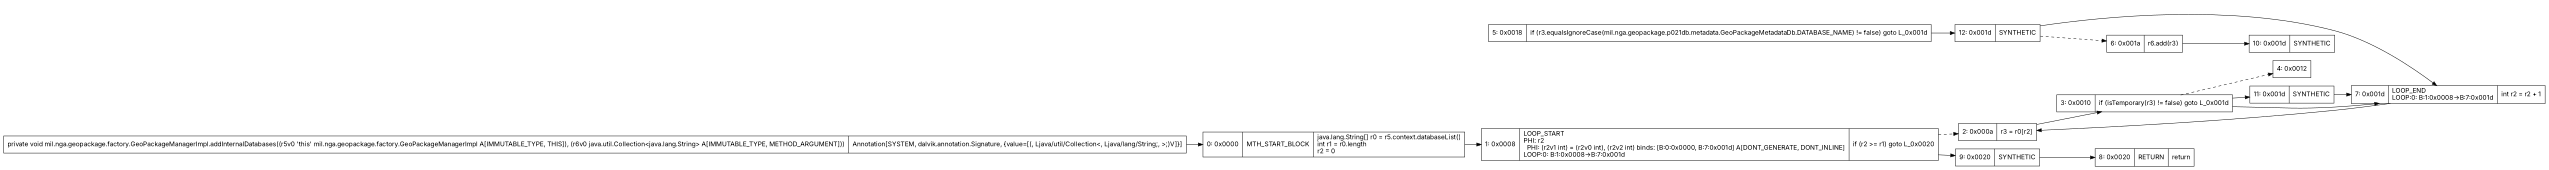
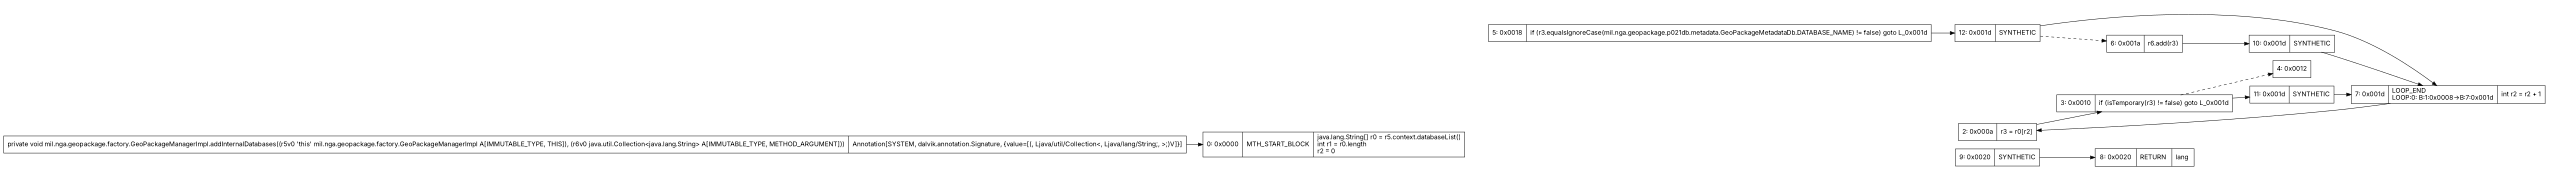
edge "3: 0x0010" -> "7: 0x001d": now "10: 0x001d" -> "7: 0x001d"
node "1: 0x0008": removed
node "8: 0x0020": text "return" -> "lang"
